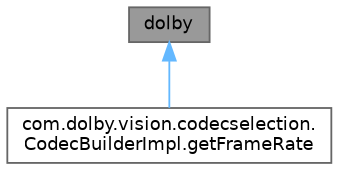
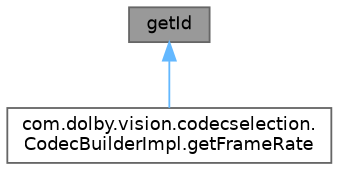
node "dolby": label "dolby" -> "getId"
